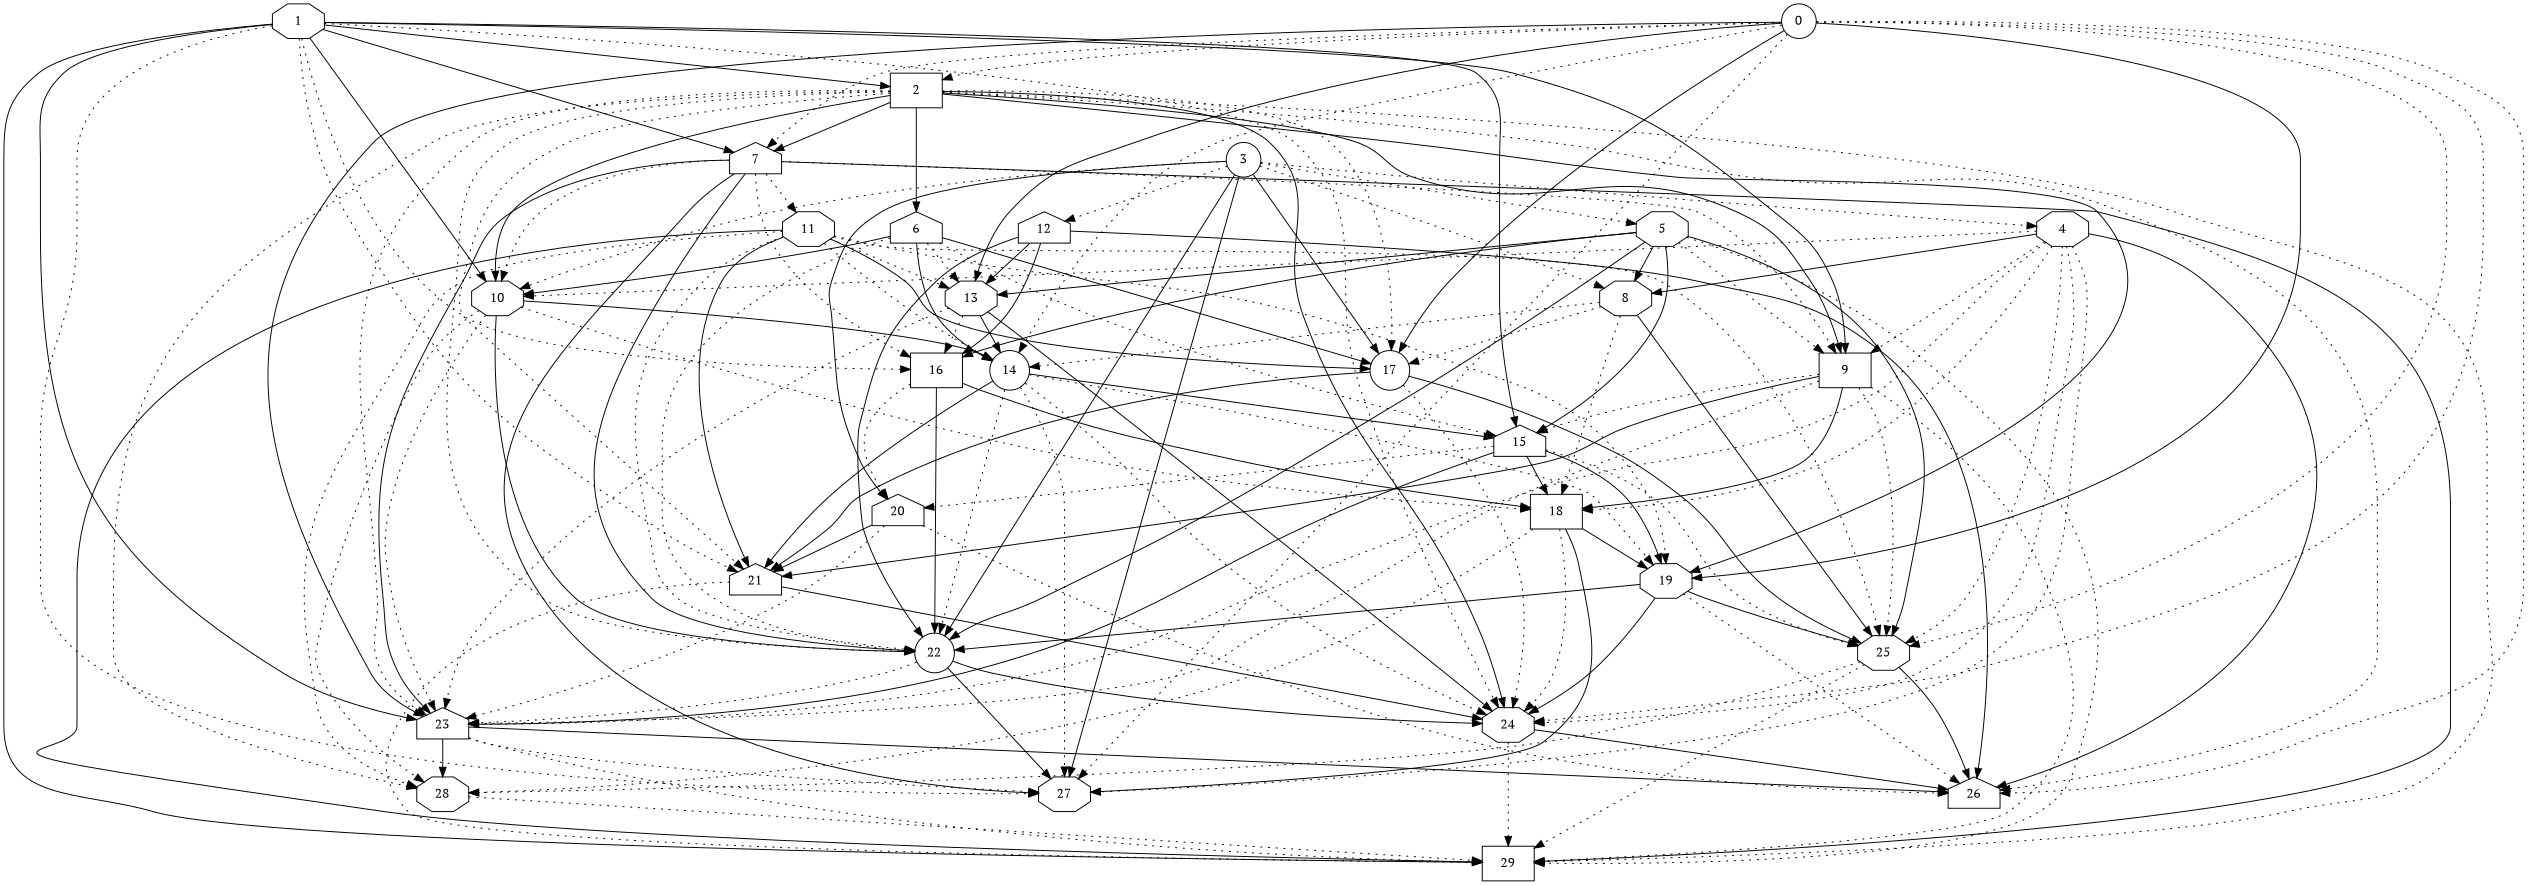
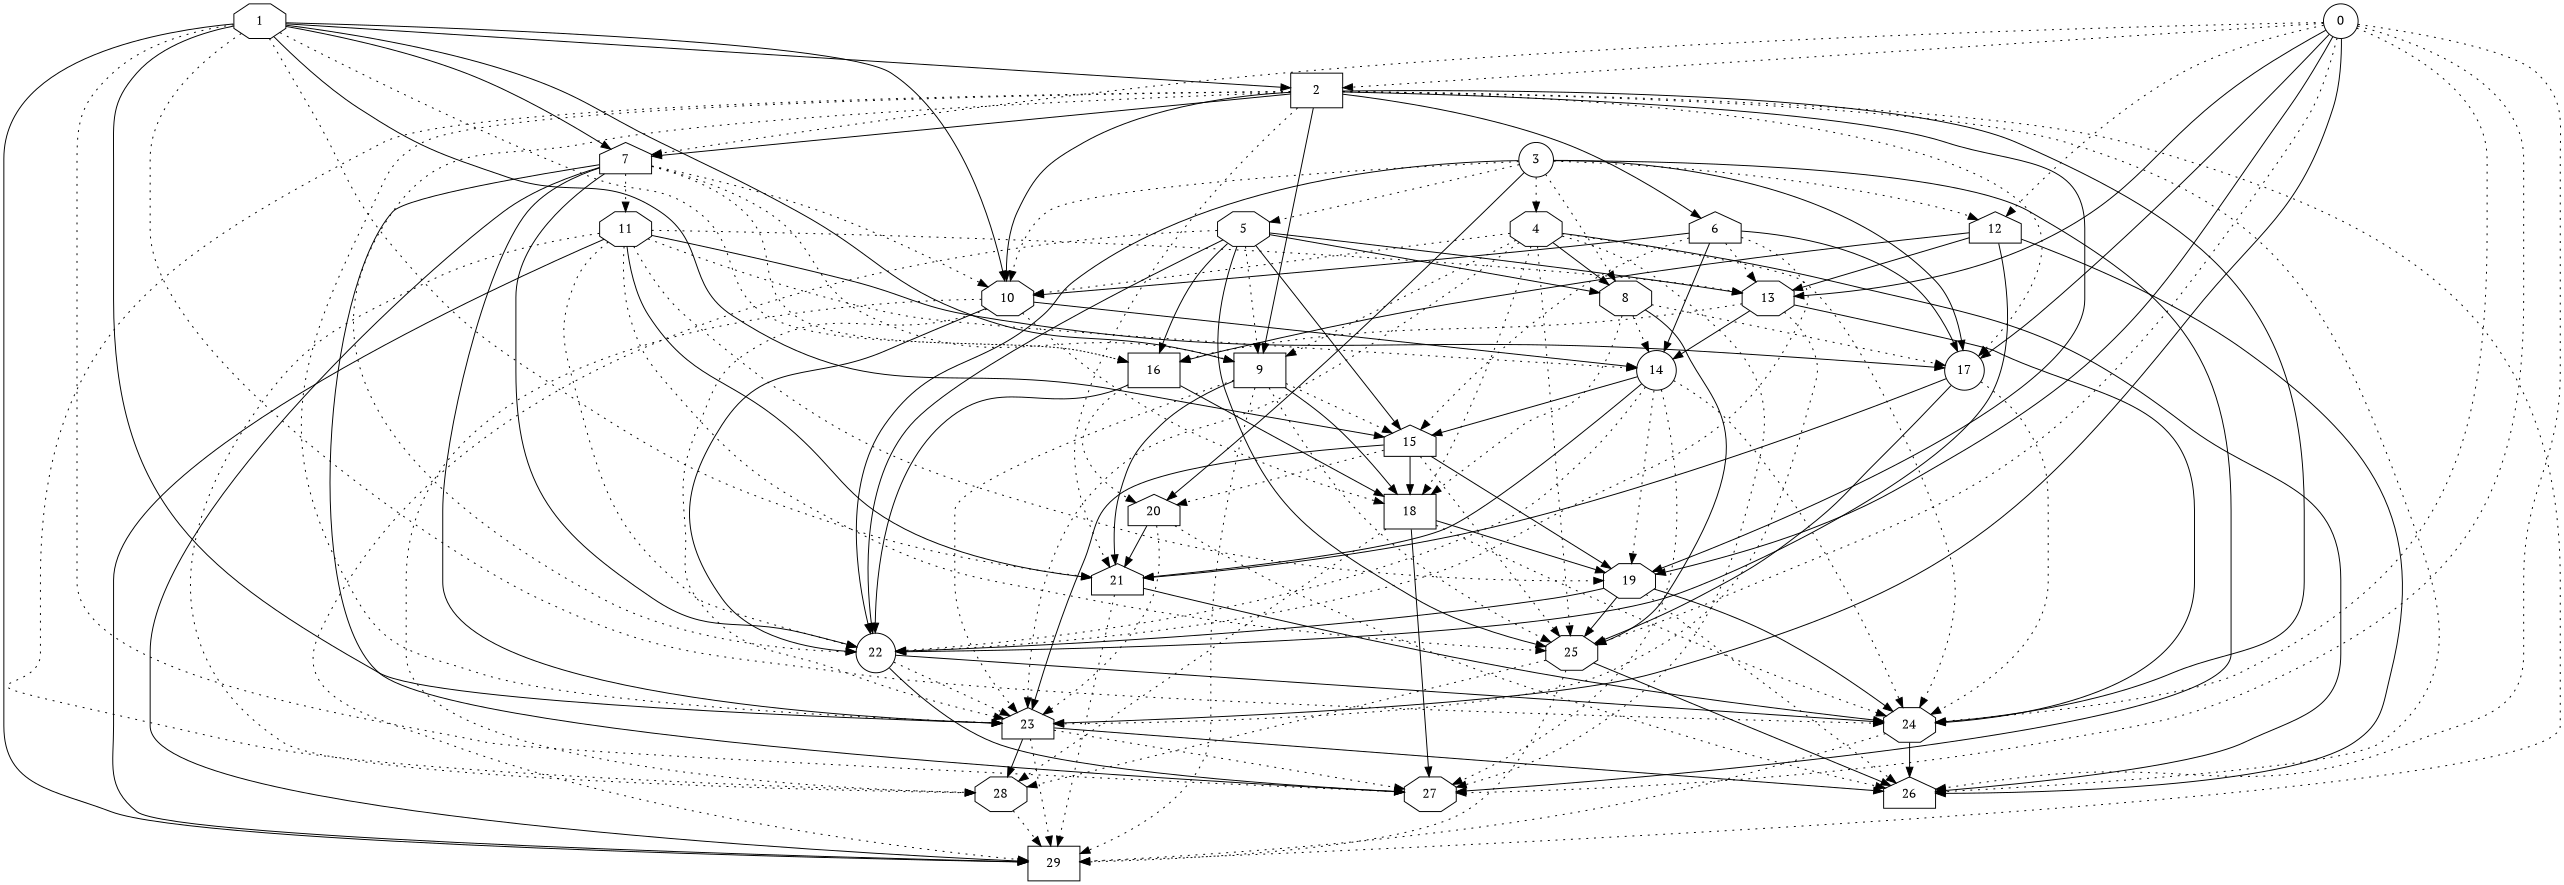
edge "0" -> "14": now "0" -> "12"
